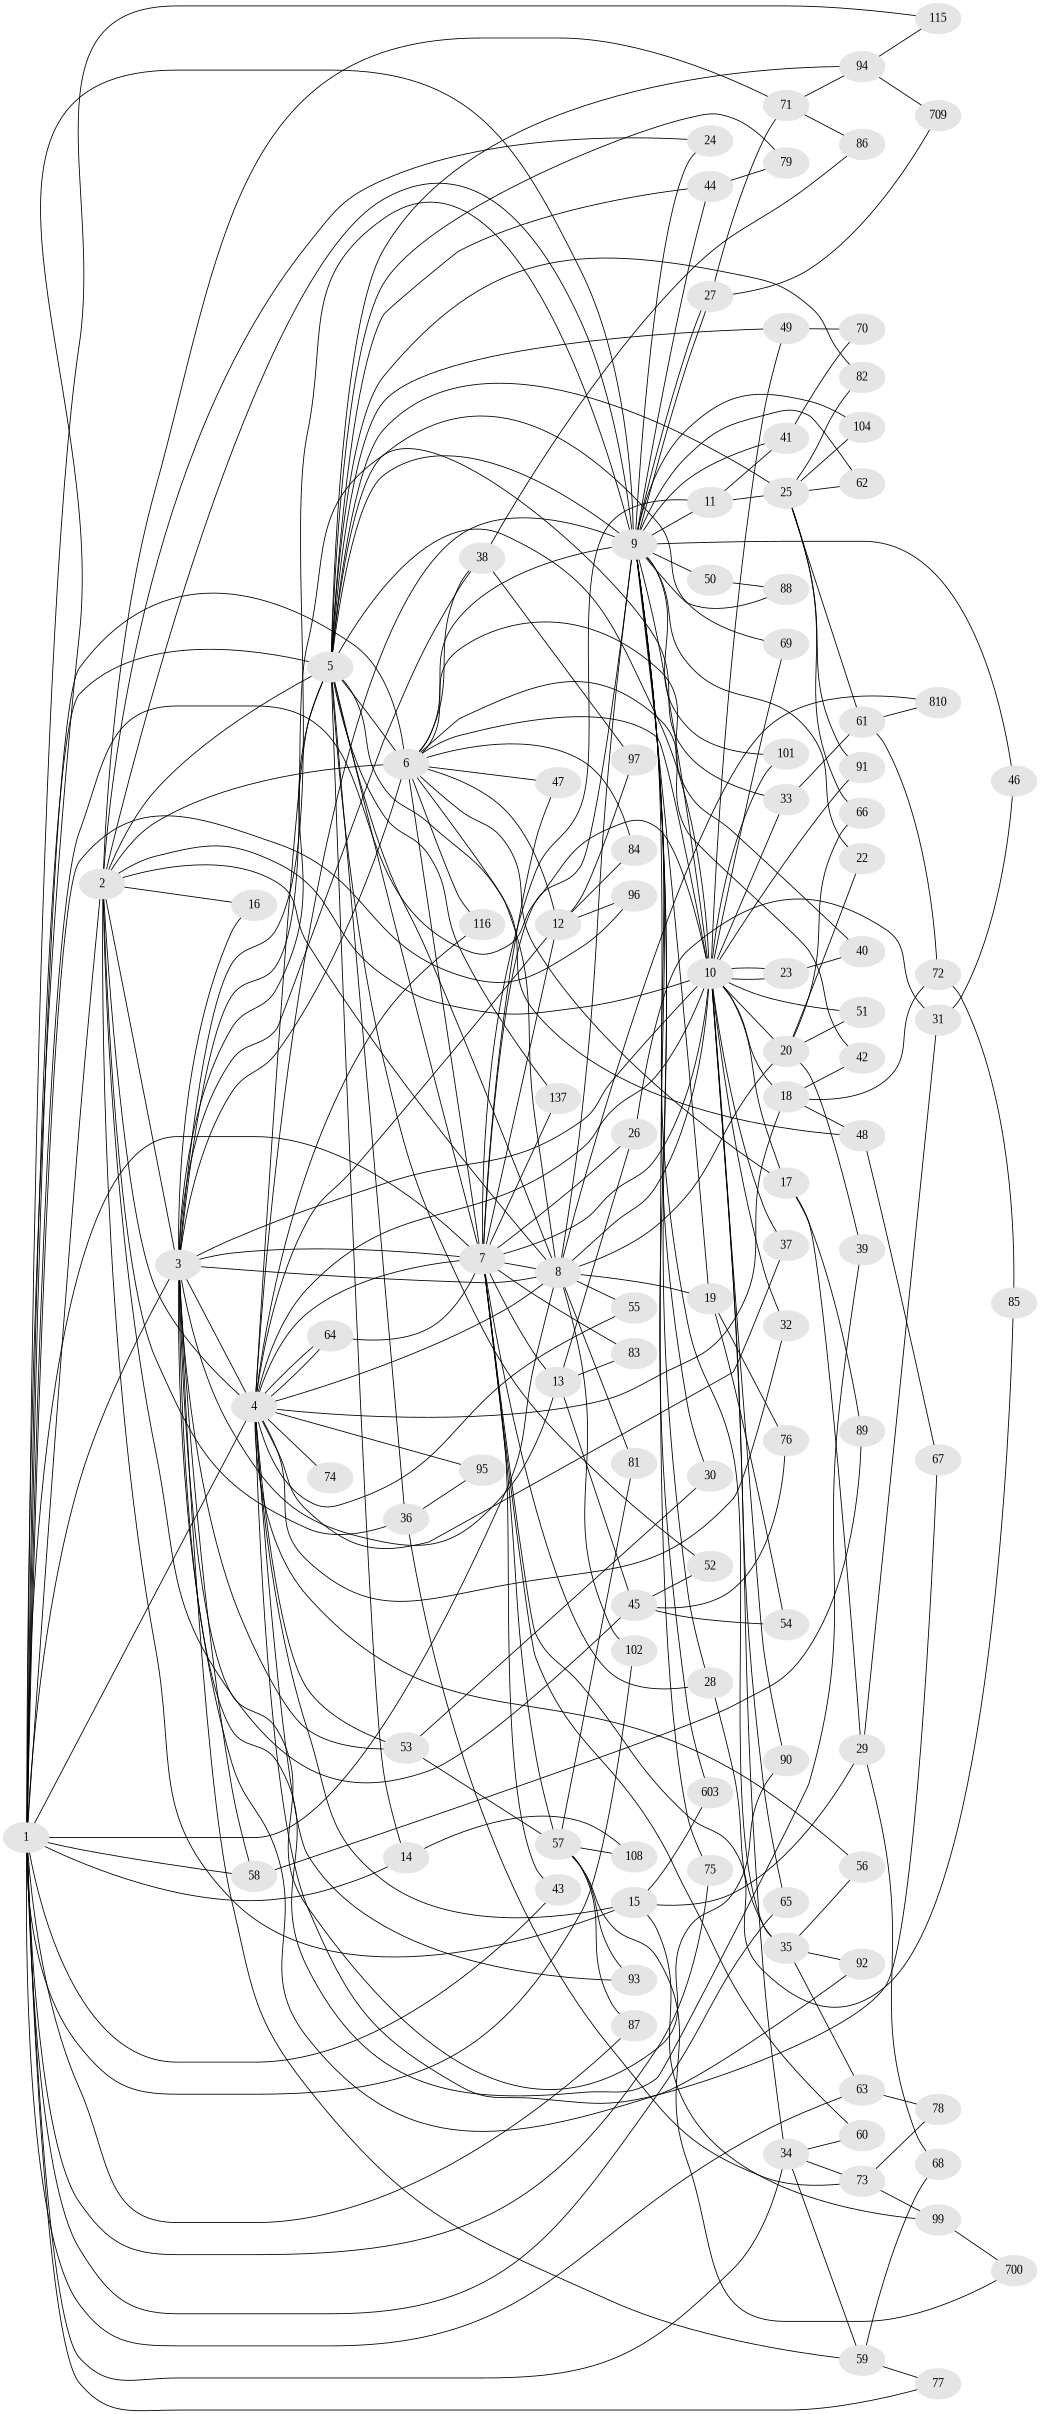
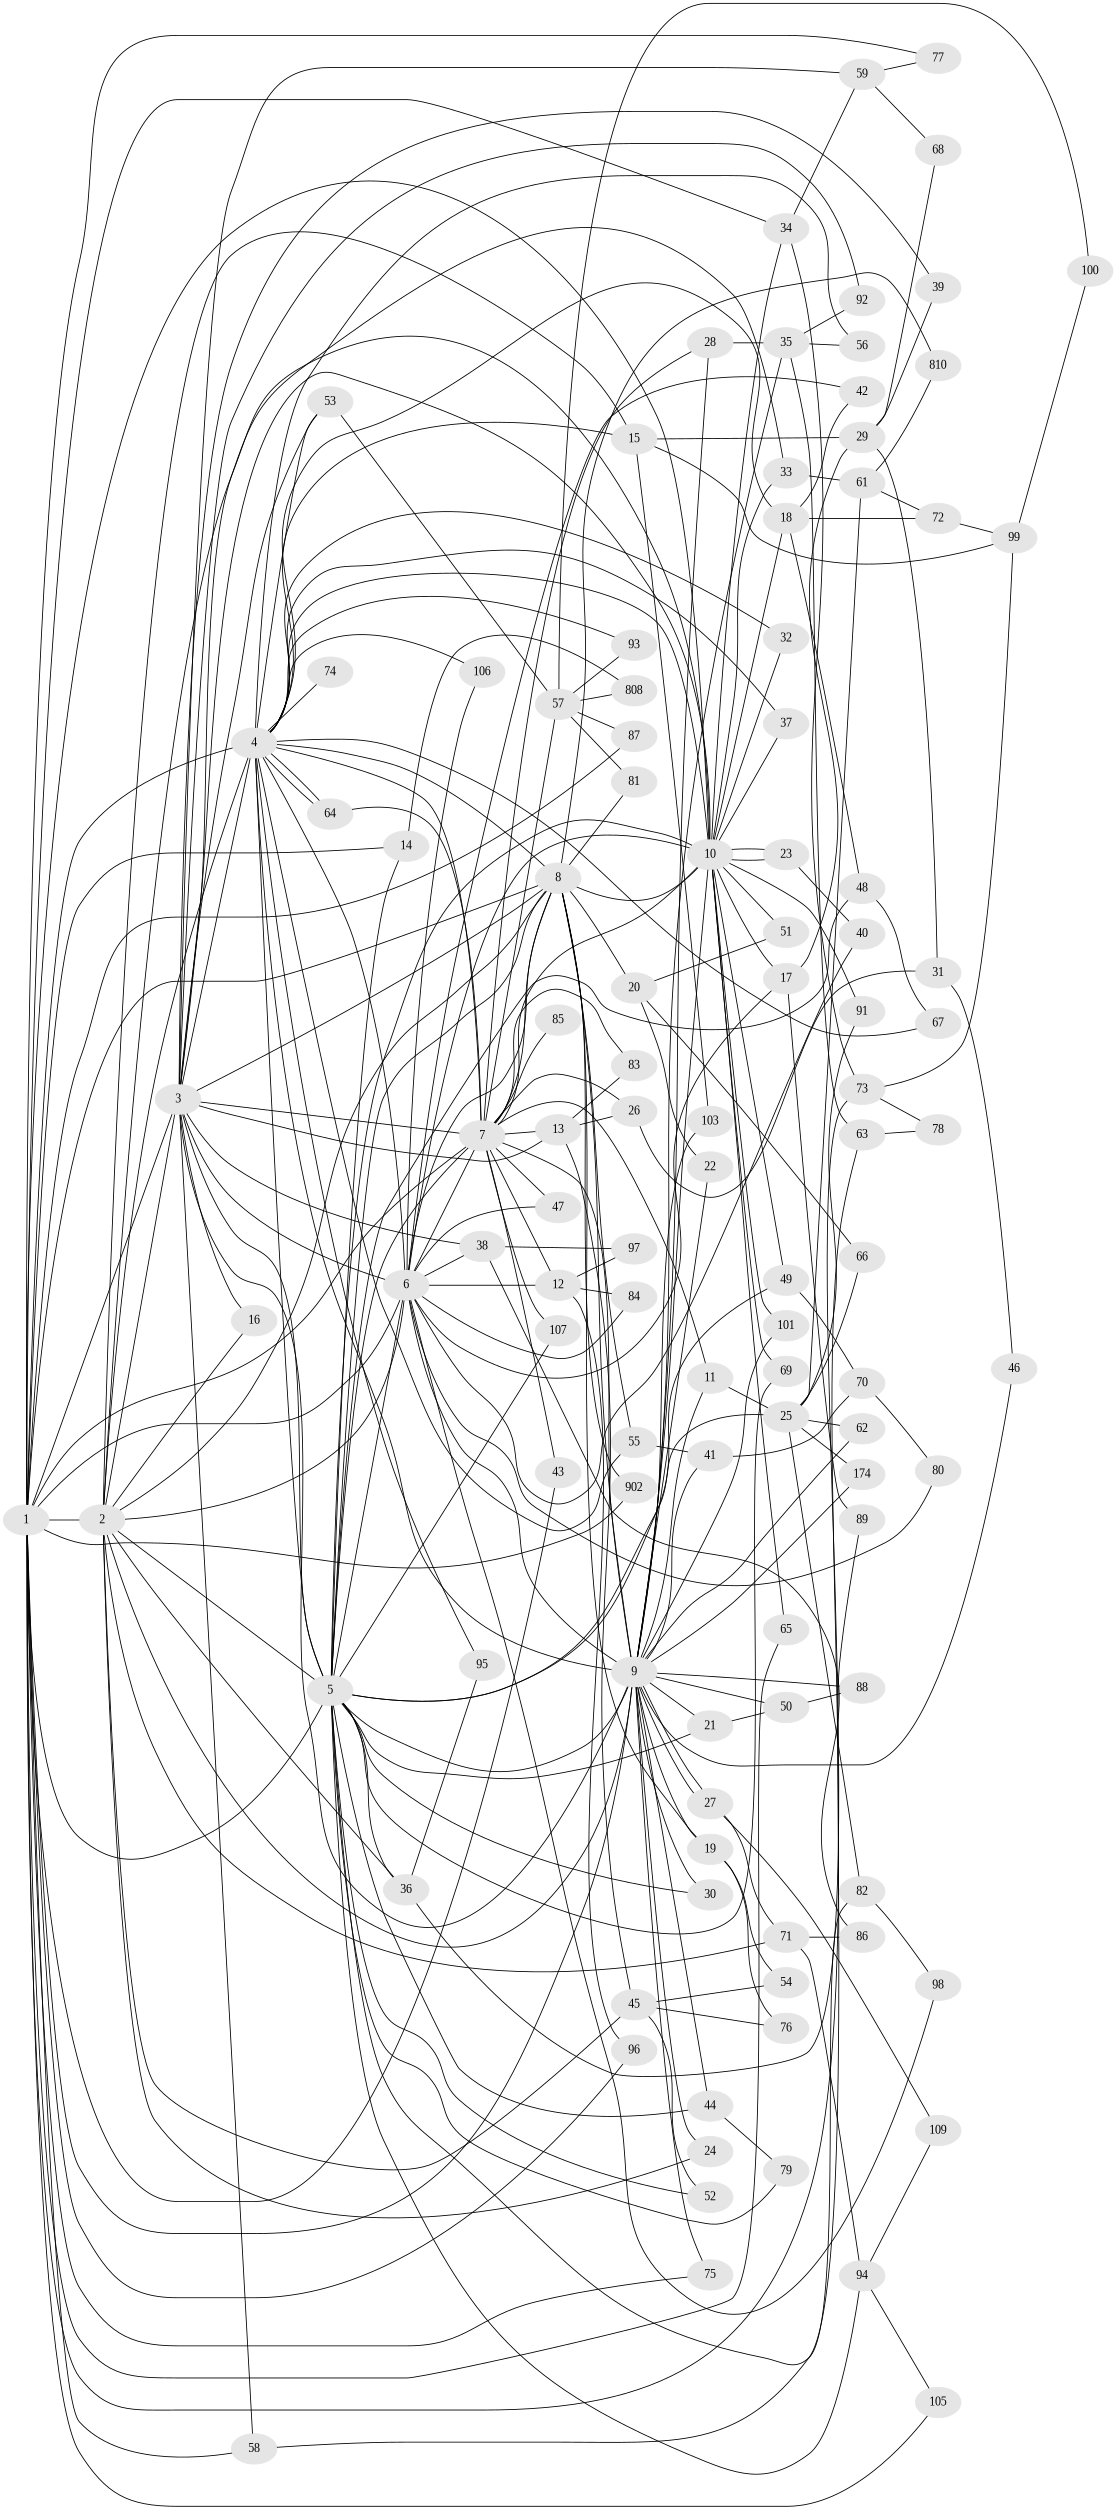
node "115": label "115" -> "105"
node "709": label "709" -> "109"
node "104": label "104" -> "174"
edge "41" -- "11": now "41" -- "55"
node "116": label "116" -> "106"
edge "10" -- "20": removed
node "137": label "137" -> "107"
edge "72" -- "85": now "72" -- "99"
edge "20" -- "39": now "29" -- "39"
edge "12" -- "4": now "6" -- "4"
node "80": added
edge "30" -- "53": now "30" -- "5"
node "102": label "102" -> "902"
node "21": added
node "90": removed
node "603": label "603" -> "103"
node "108": label "108" -> "808"
node "98": added
node "60": removed
node "700": label "700" -> "100"
